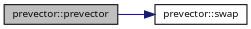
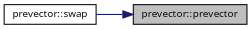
edge "prevector::prevector" -> "prevector::swap": reversed
